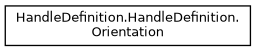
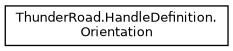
node "HandleDefinition.HandleDefinition. Orientation": label "HandleDefinition.HandleDefinition. Orientation" -> "ThunderRoad.HandleDefinition. Orientation"
